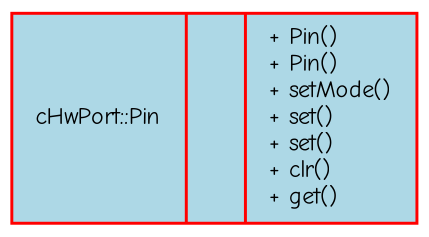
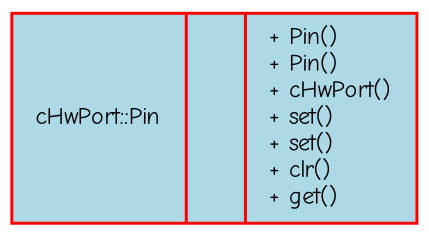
node "cHwPort::Pin": text "+ setMode()" -> "+ cHwPort()"
